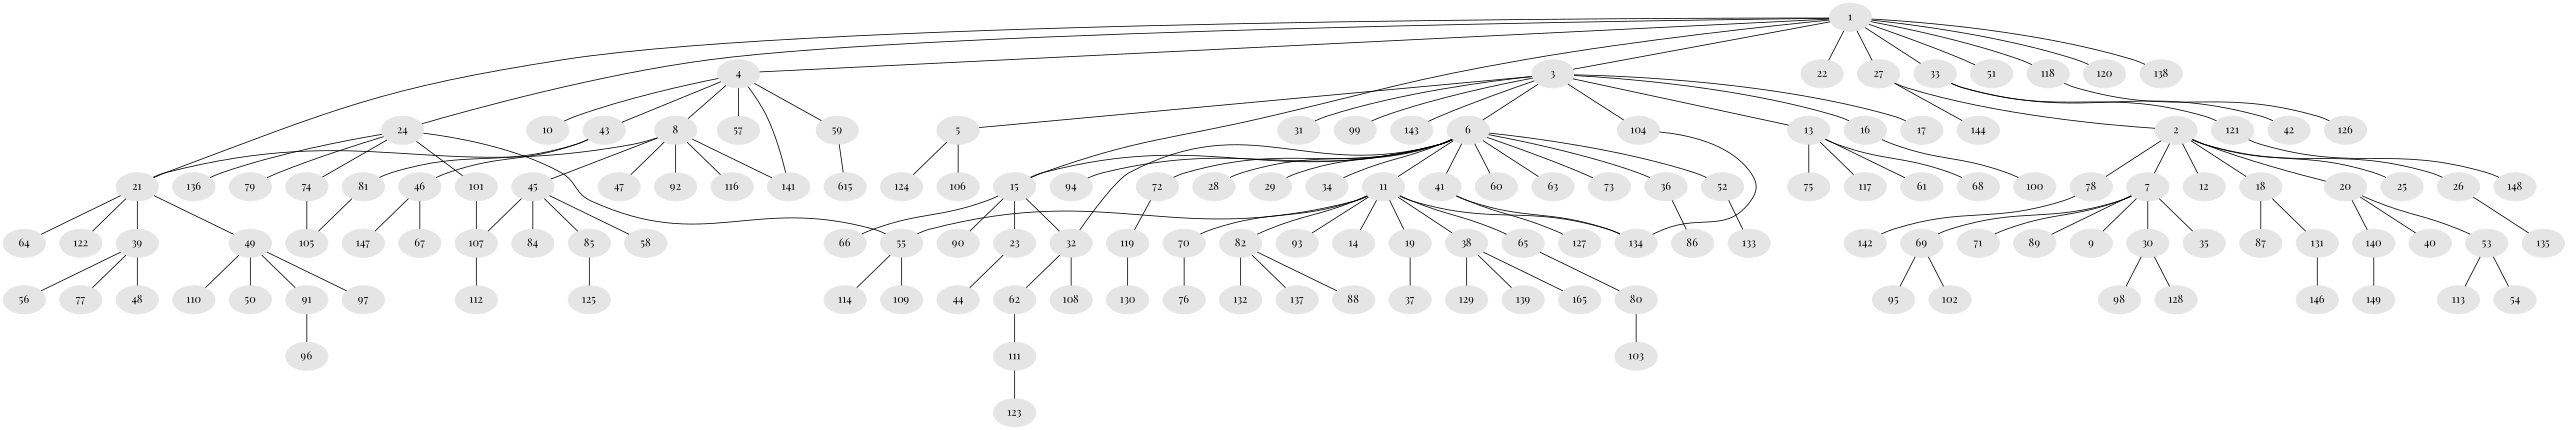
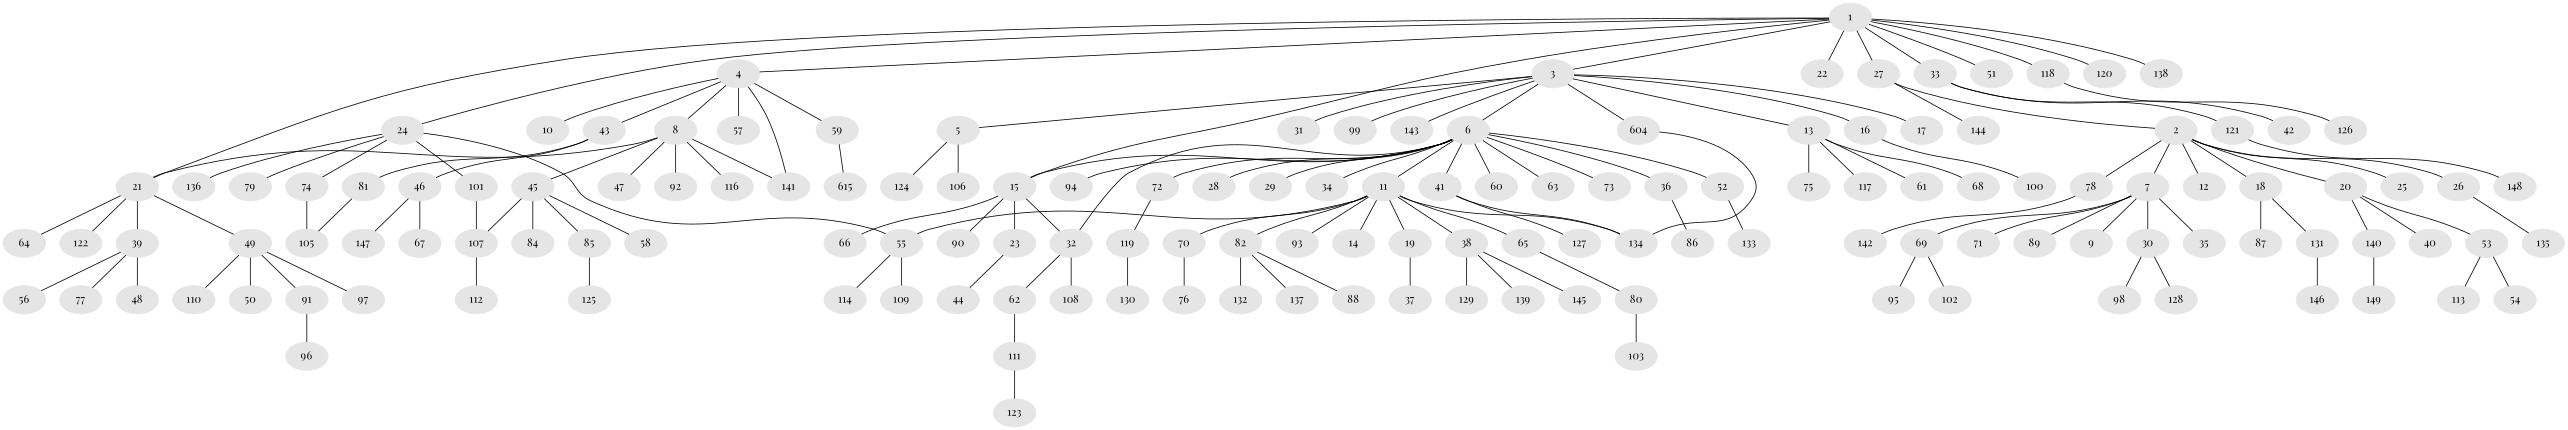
node "104": label "104" -> "604"
node "165": label "165" -> "145"
